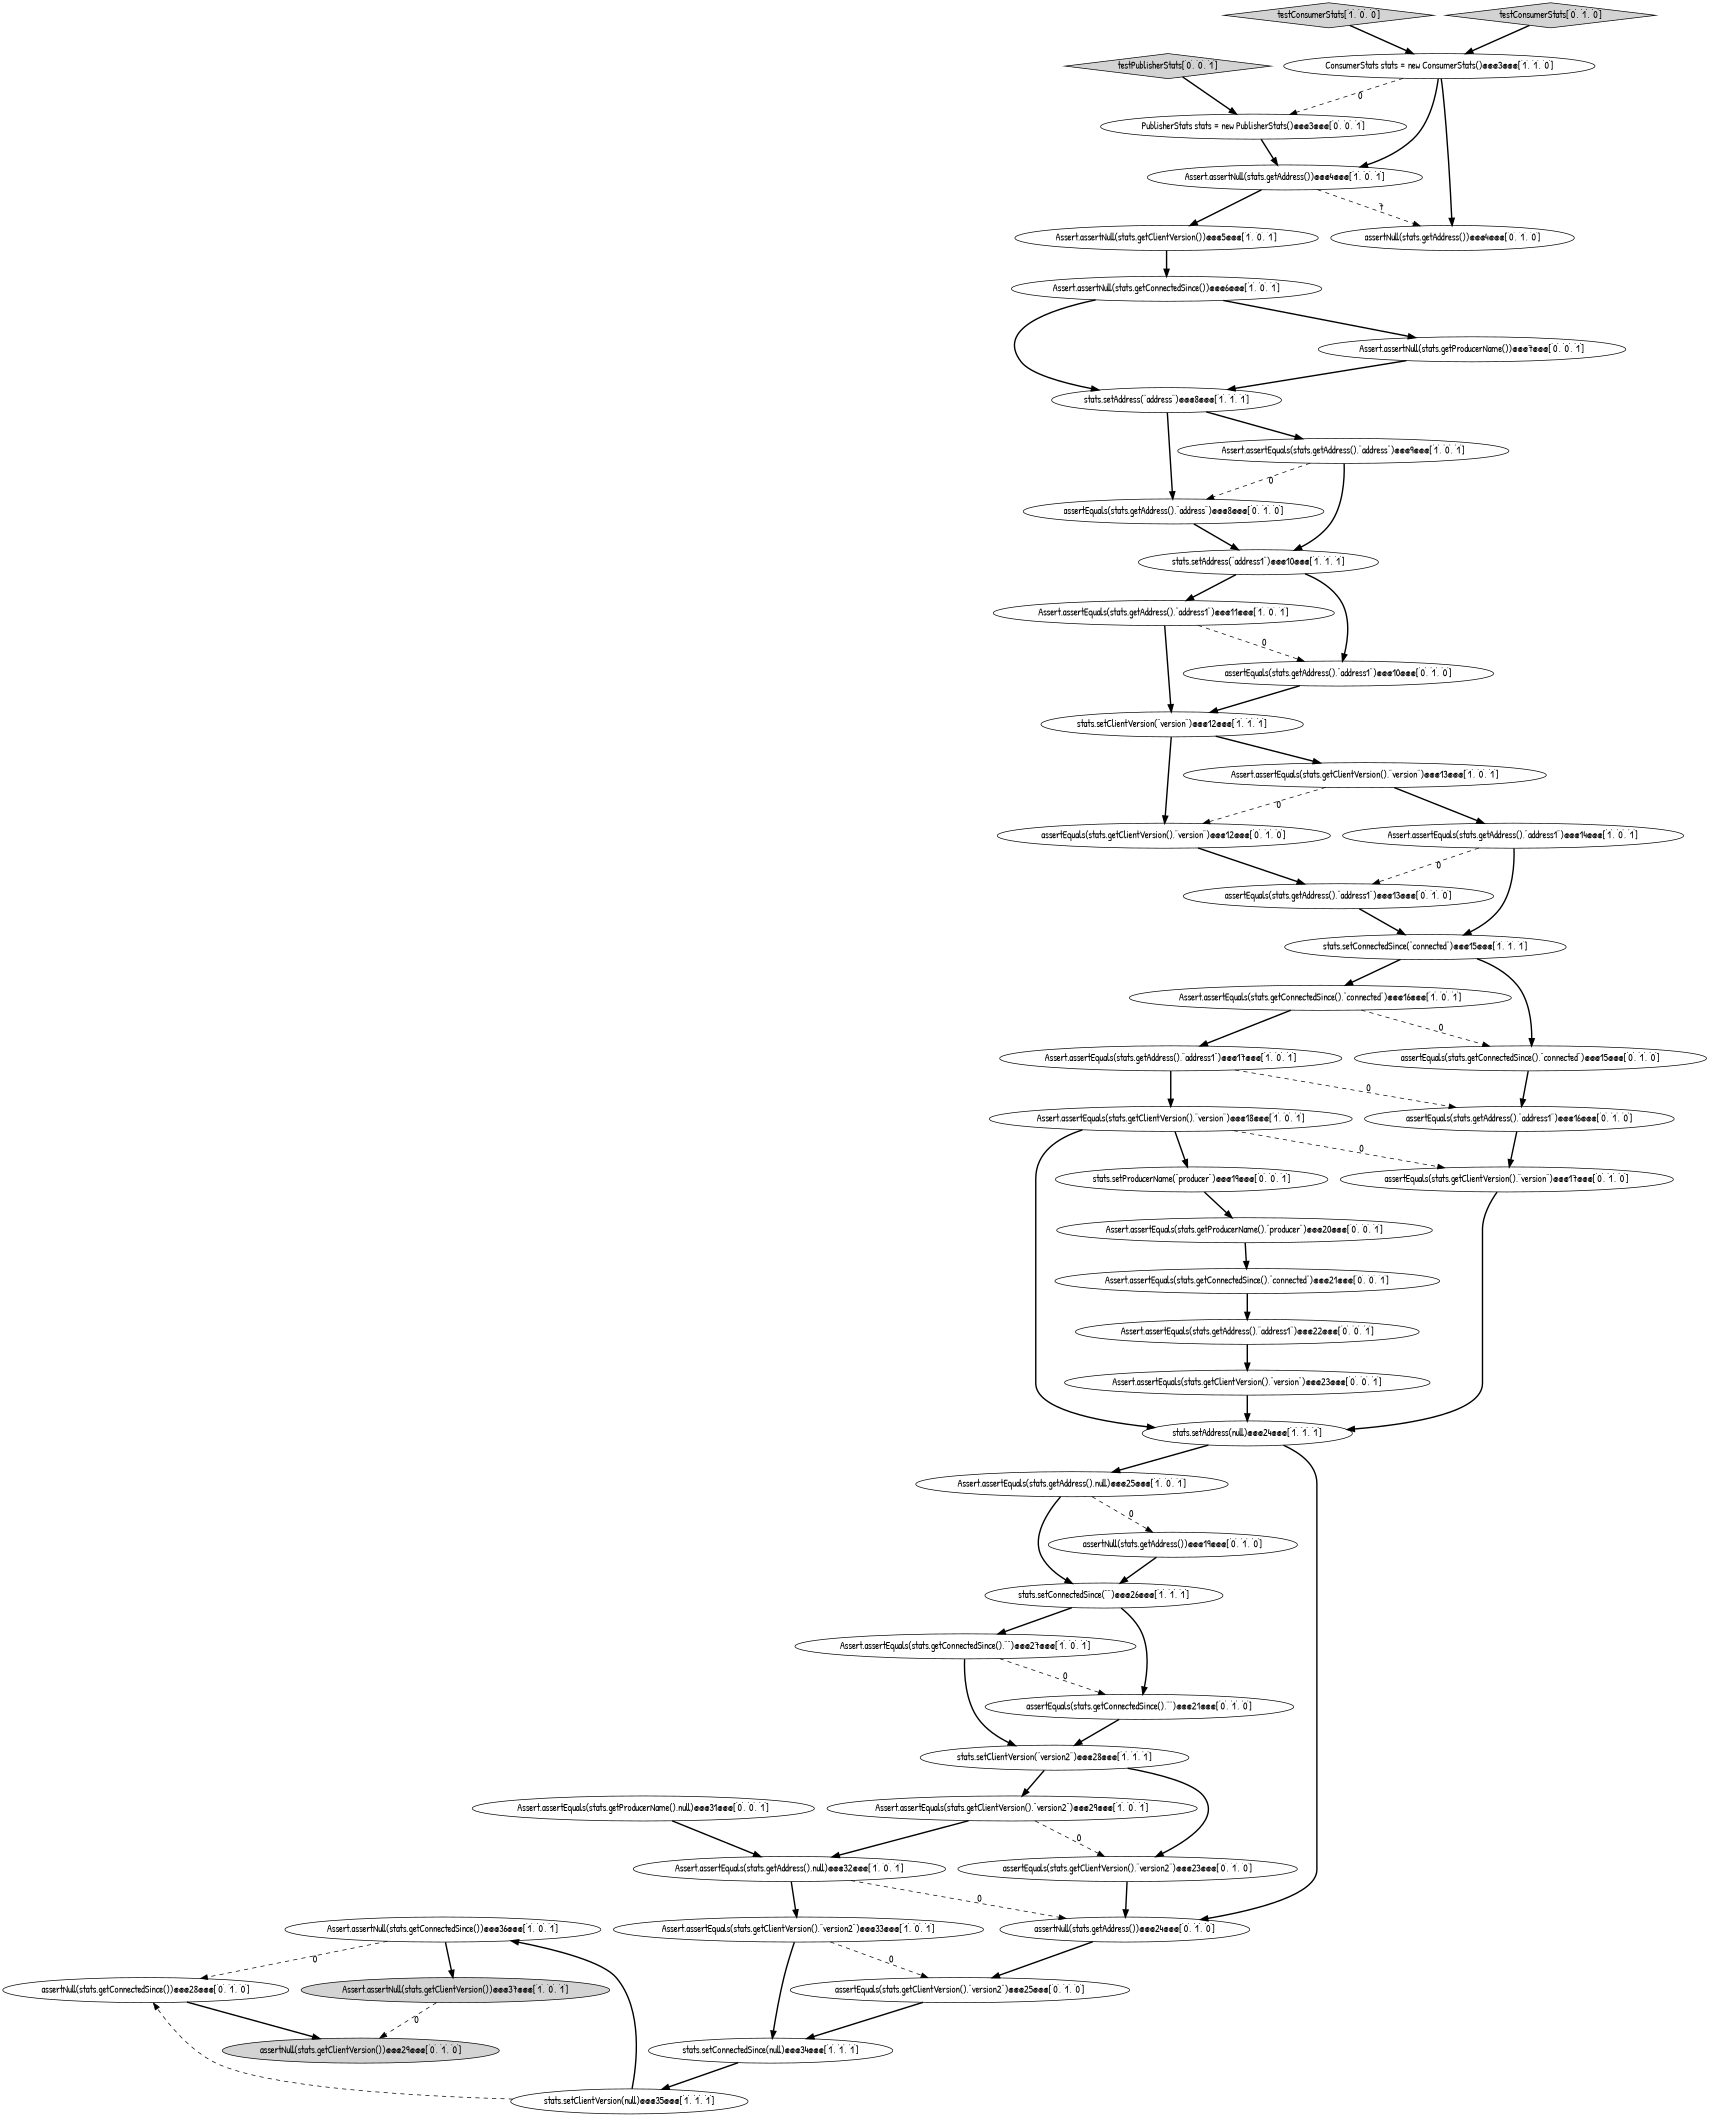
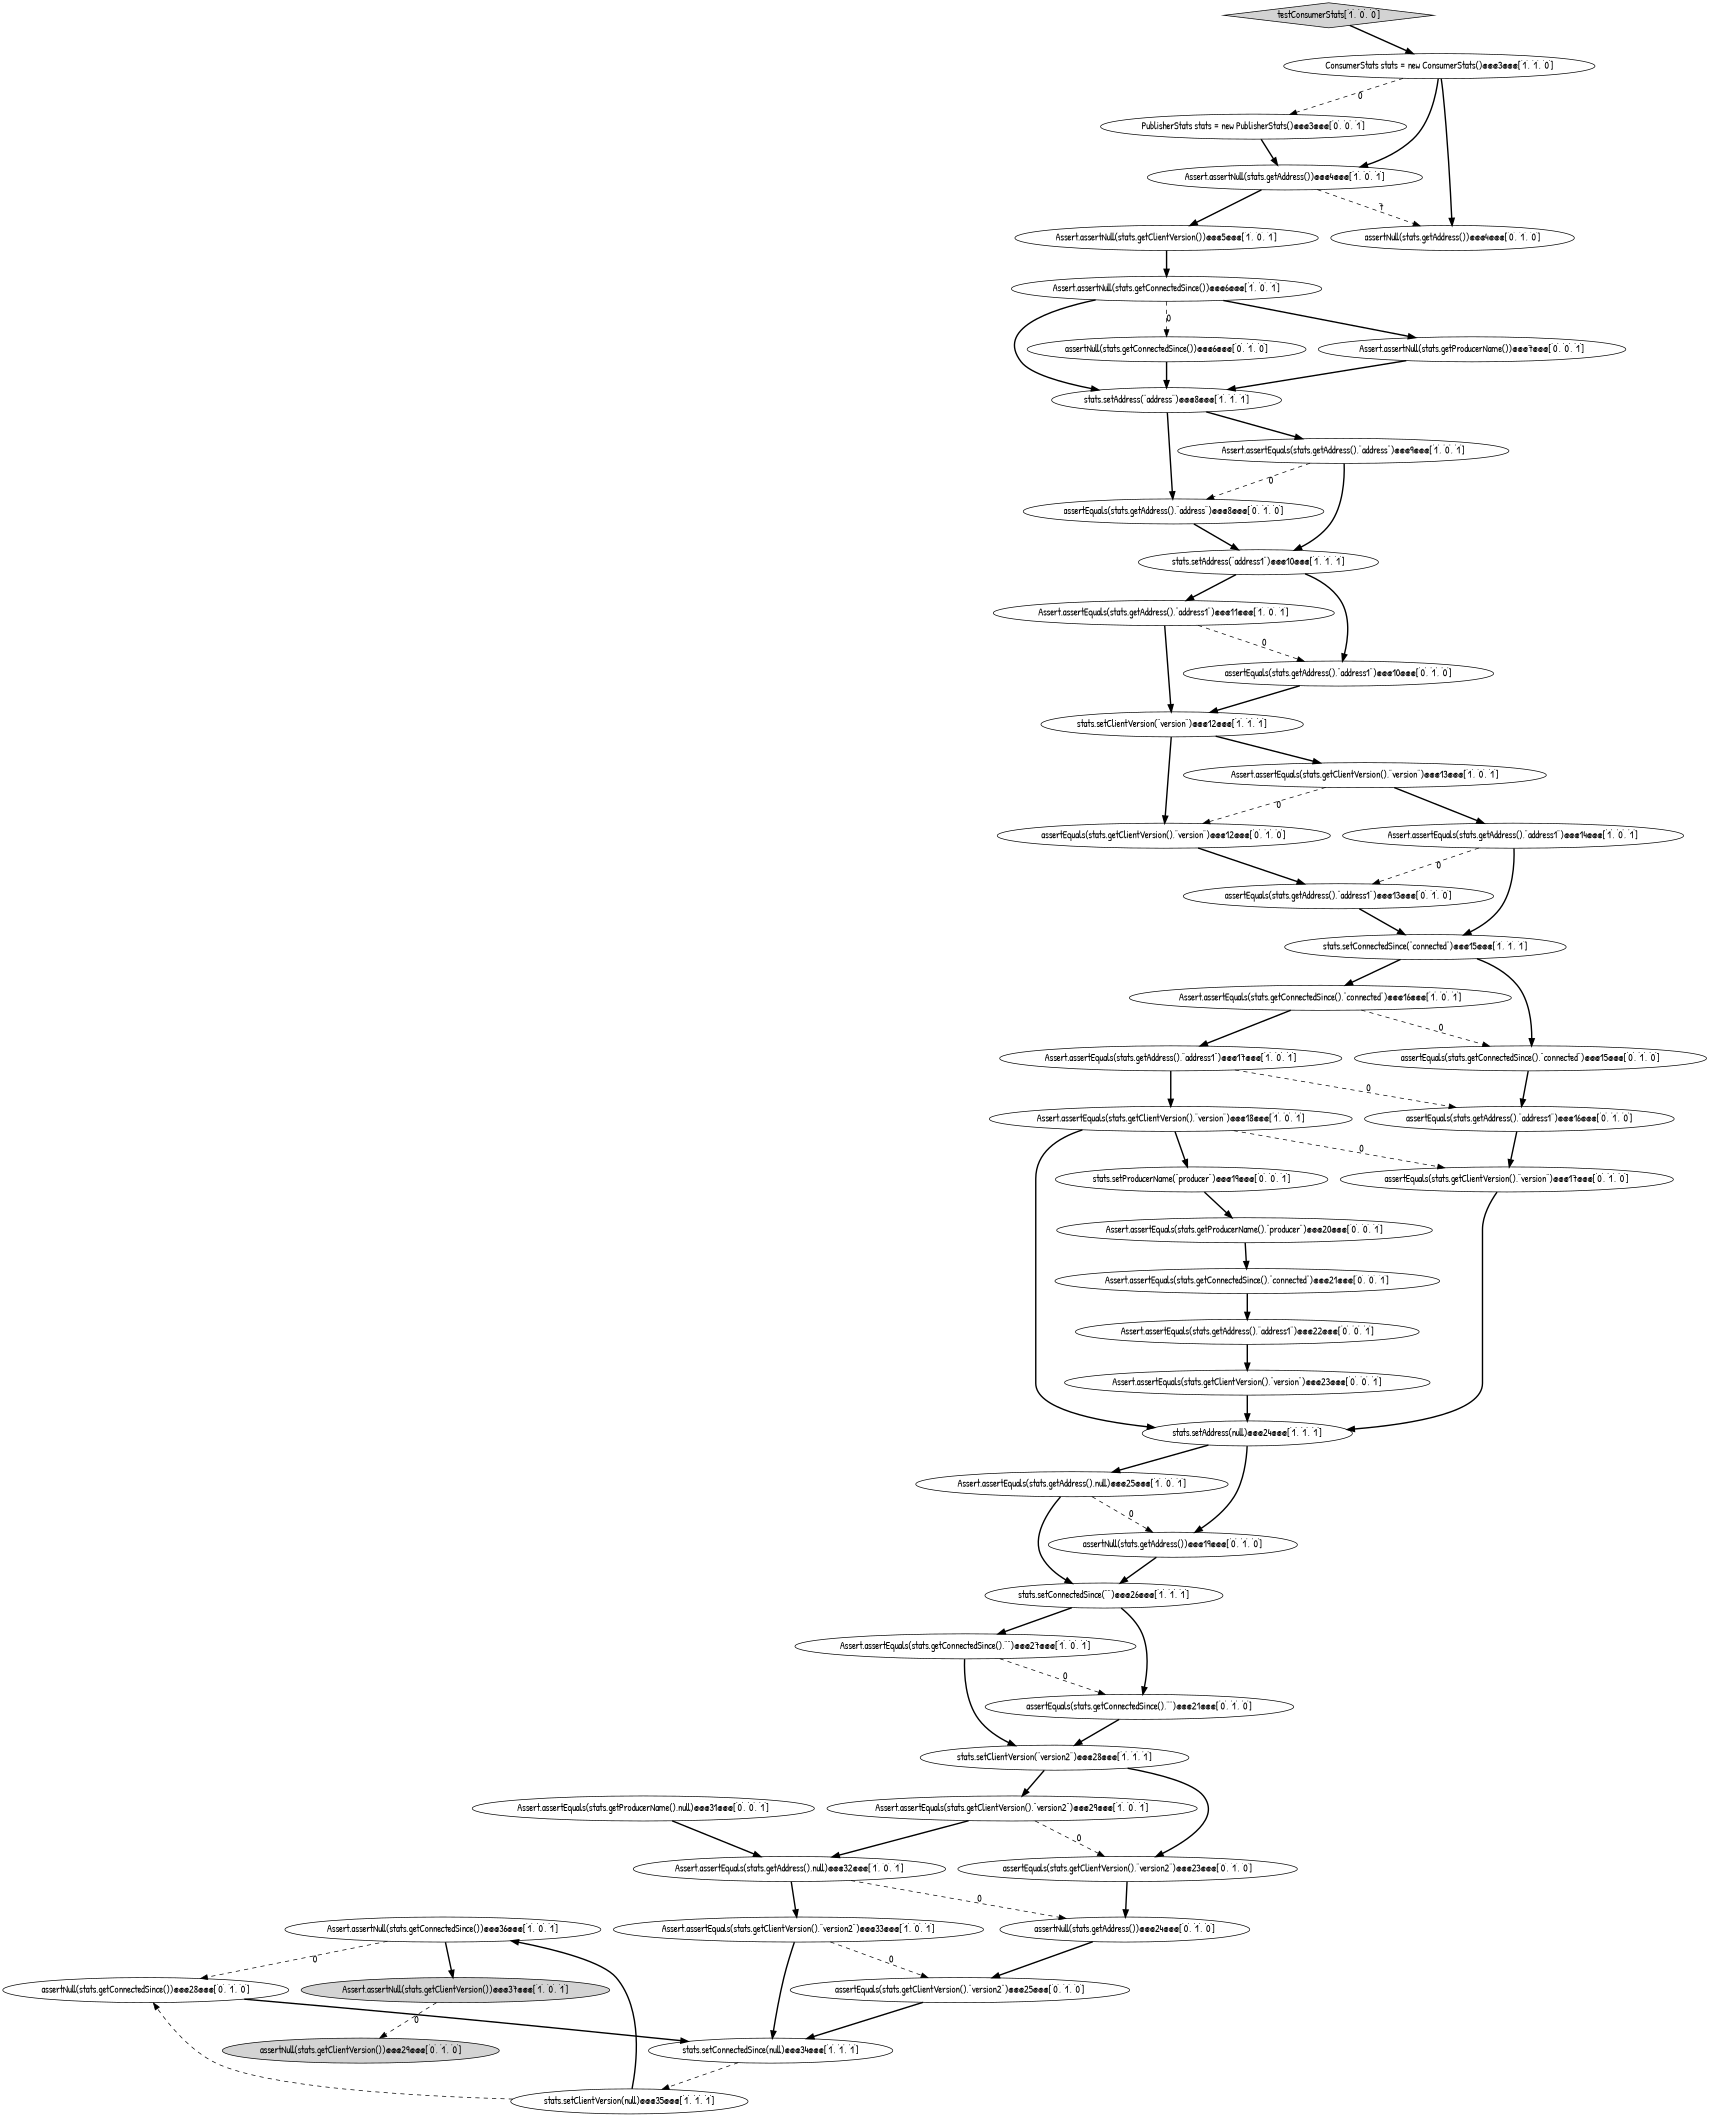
node "testConsumerStats['0', '1', '0']": removed
node "testPublisherStats['0', '0', '1']": removed
node "assertNull(stats.getConnectedSince())@@@6@@@['0', '1', '0']": added
edge "stats.setAddress(null)@@@24@@@['1', '1', '1']" -> "assertNull(stats.getAddress())@@@24@@@['0', '1', '0']": now "stats.setAddress(null)@@@24@@@['1', '1', '1']" -> "assertNull(stats.getAddress())@@@19@@@['0', '1', '0']"
edge "assertNull(stats.getConnectedSince())@@@28@@@['0', '1', '0']" -> "assertNull(stats.getClientVersion())@@@29@@@['0', '1', '0']": now "assertNull(stats.getConnectedSince())@@@28@@@['0', '1', '0']" -> "stats.setConnectedSince(null)@@@34@@@['1', '1', '1']"
edge "stats.setConnectedSince(null)@@@34@@@['1', '1', '1']" -> "stats.setClientVersion(null)@@@35@@@['1', '1', '1']": style bold -> dashed
